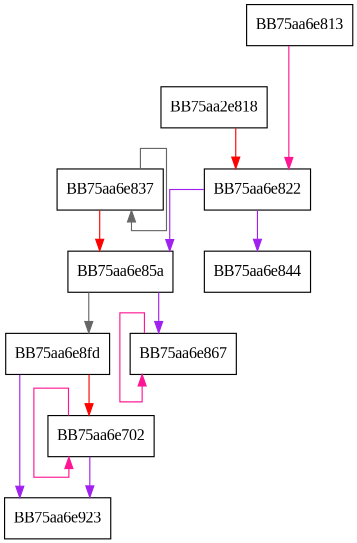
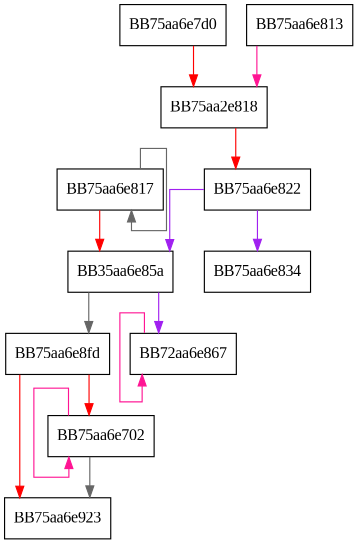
node "BB75aa6e7d0": added
edge "BB75aa6e813" -> "BB75aa6e822": now "BB75aa6e813" -> "BB75aa2e818"
node "BB75aa6e837": label "BB75aa6e837" -> "BB75aa6e817"
node "BB75aa6e85a": label "BB75aa6e85a" -> "BB35aa6e85a"
node "BB75aa6e844": label "BB75aa6e844" -> "BB75aa6e834"
node "BB75aa6e867": label "BB75aa6e867" -> "BB72aa6e867"
edge "BB75aa6e8fd" -> "BB75aa6e923": color purple -> red
edge "BB75aa6e702" -> "BB75aa6e923": color purple -> gray40
